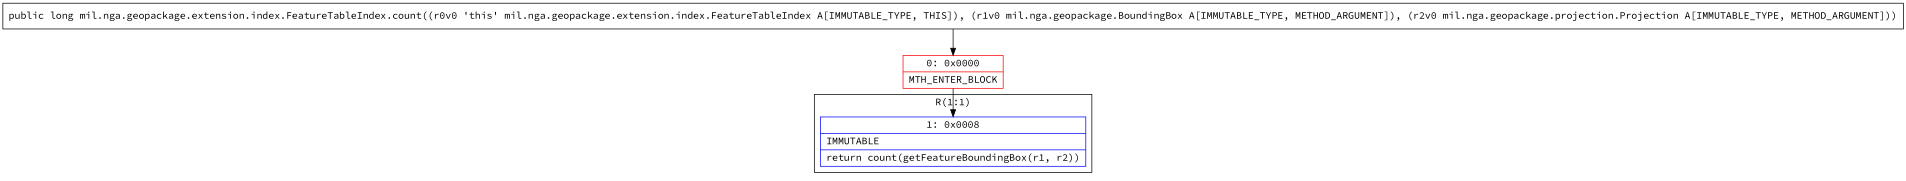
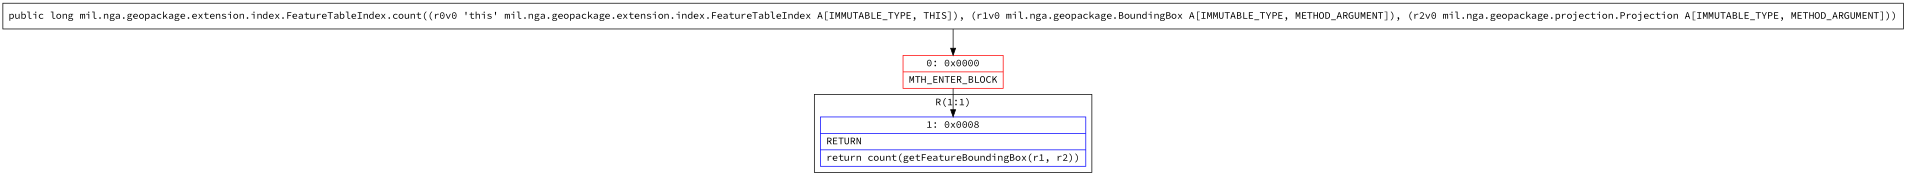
node "1: 0x0008": text "IMMUTABLE" -> "RETURN"
